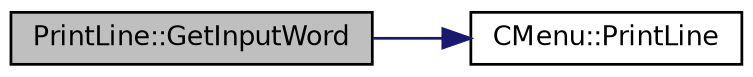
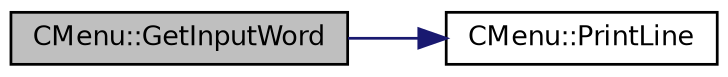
node "PrintLine::GetInputWord": label "PrintLine::GetInputWord" -> "CMenu::GetInputWord"
